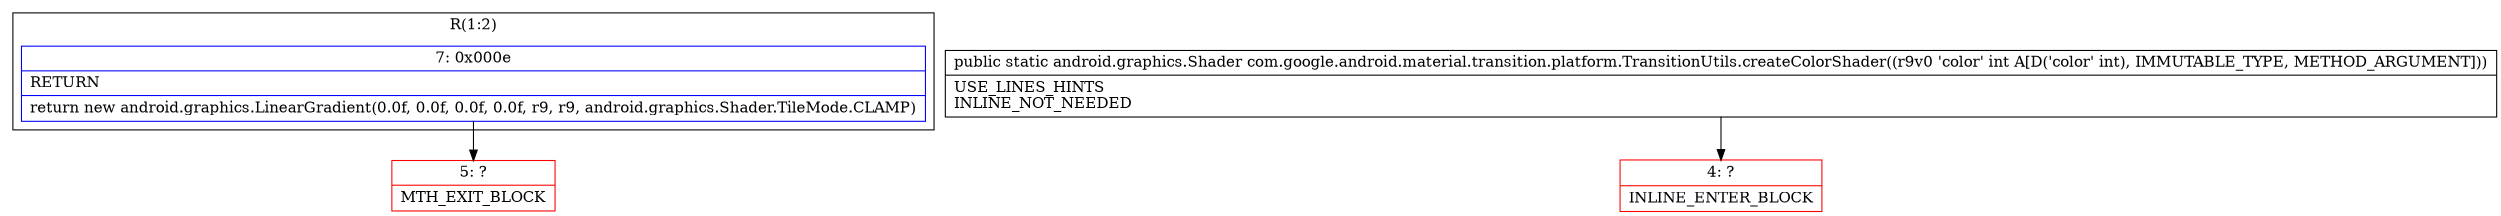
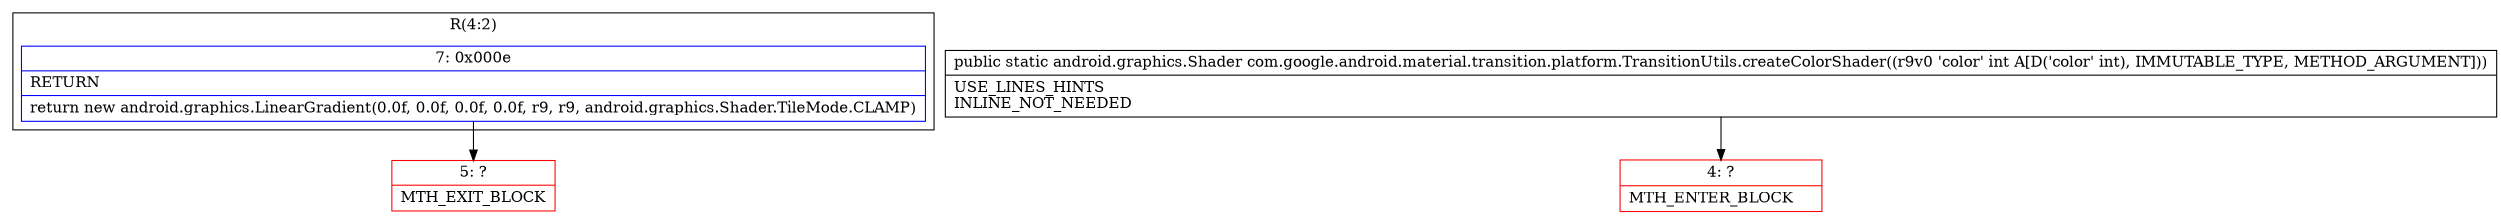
cluster "R(1:2)": label "R(1:2)" -> "R(4:2)"
node "4: ?": text "INLINE_ENTER_BLOCK" -> "MTH_ENTER_BLOCK"
